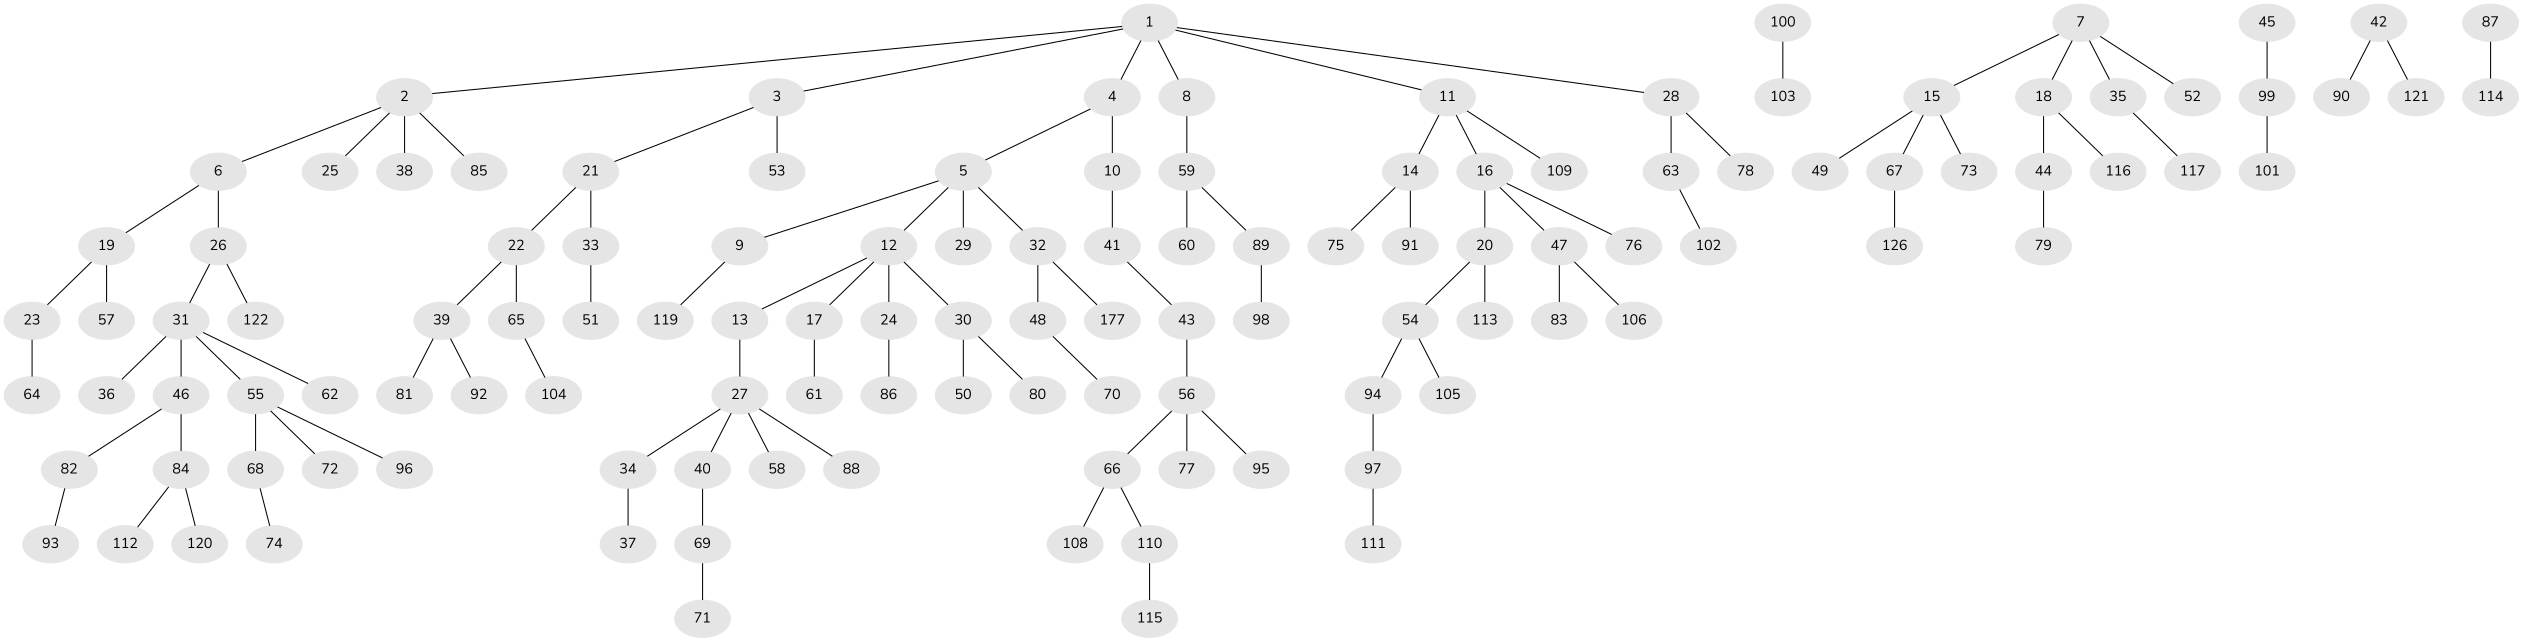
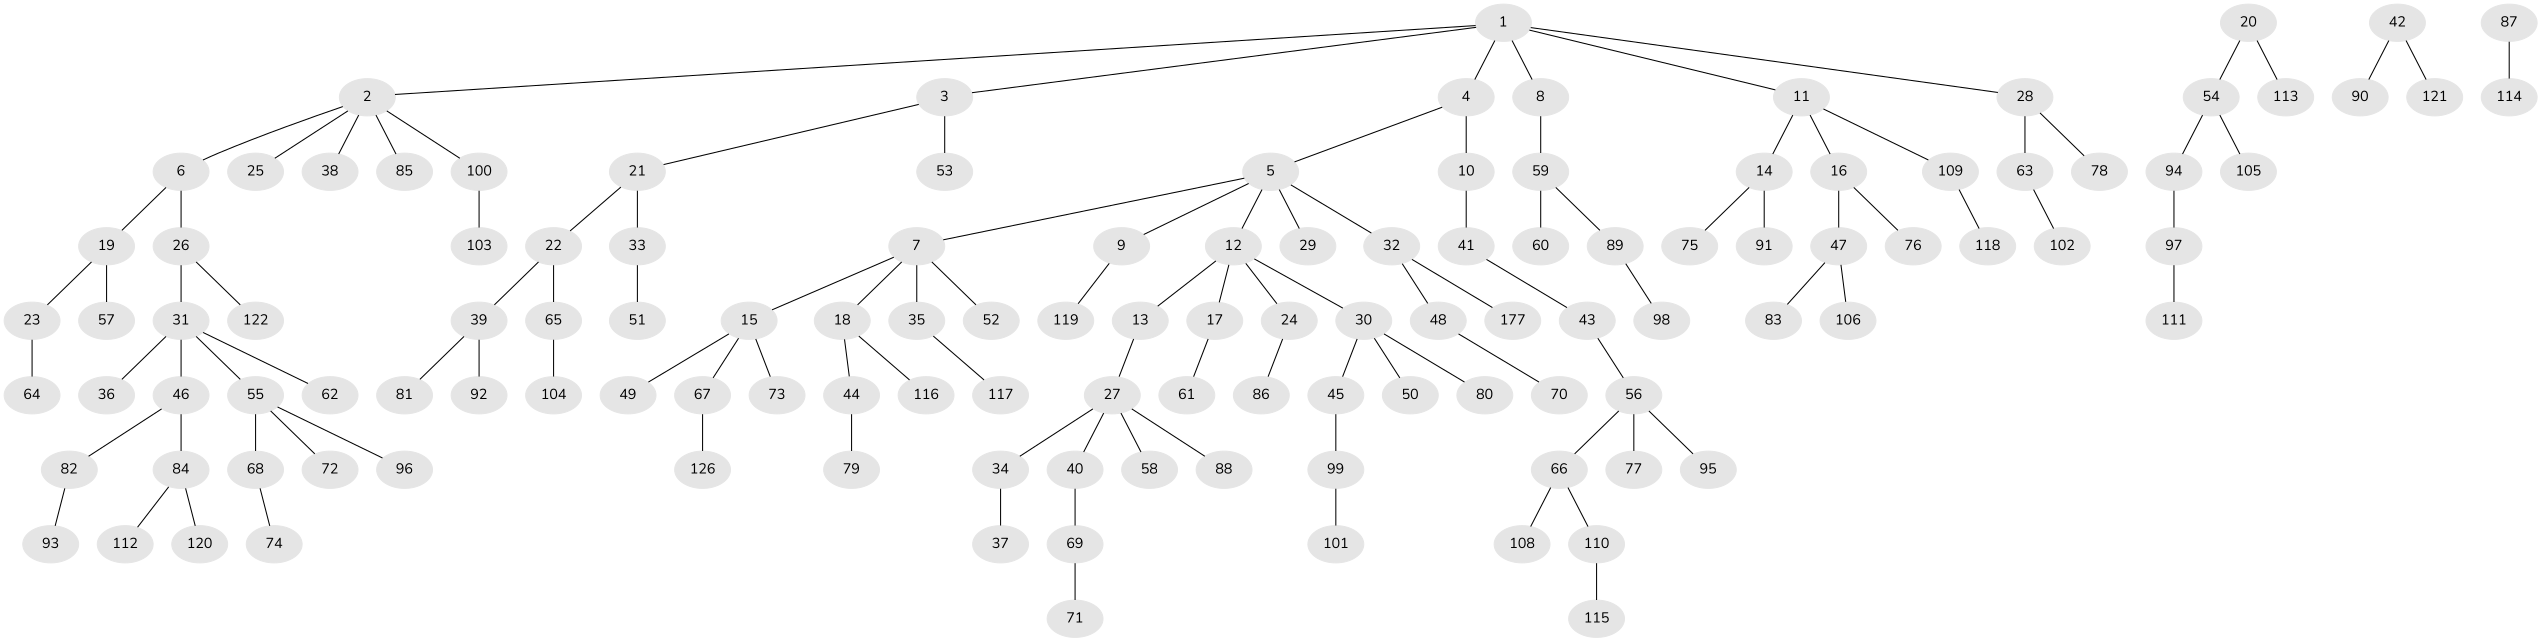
edge "2" -- "100": added
edge "5" -- "7": added
edge "16" -- "20": removed
node "118": added
edge "30" -- "45": added
